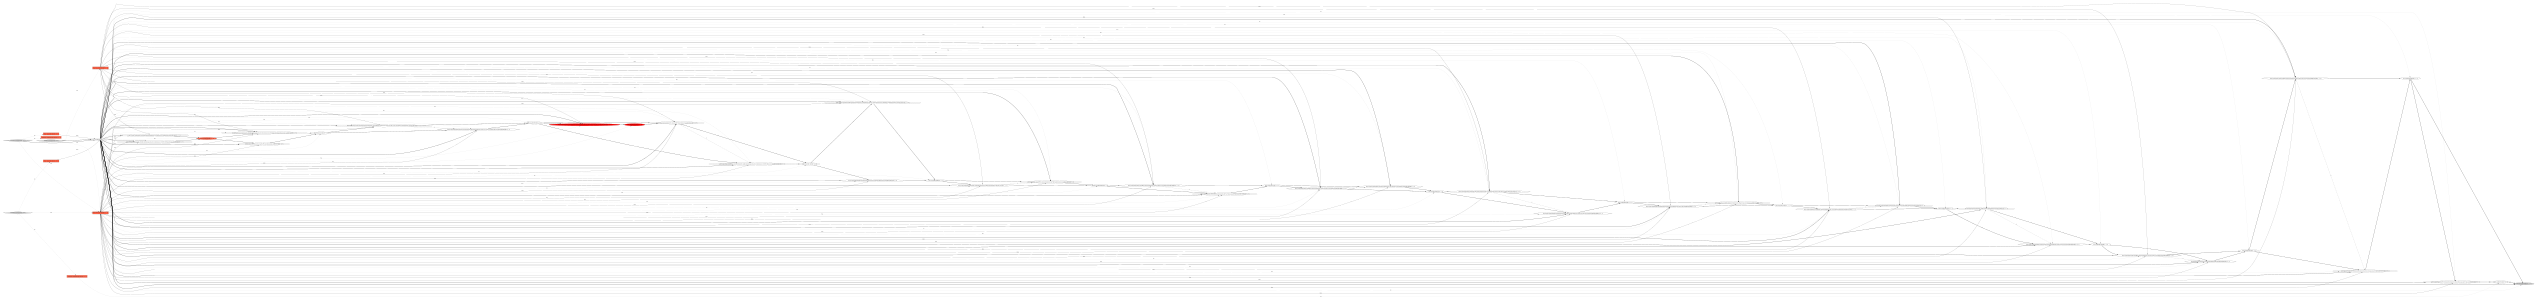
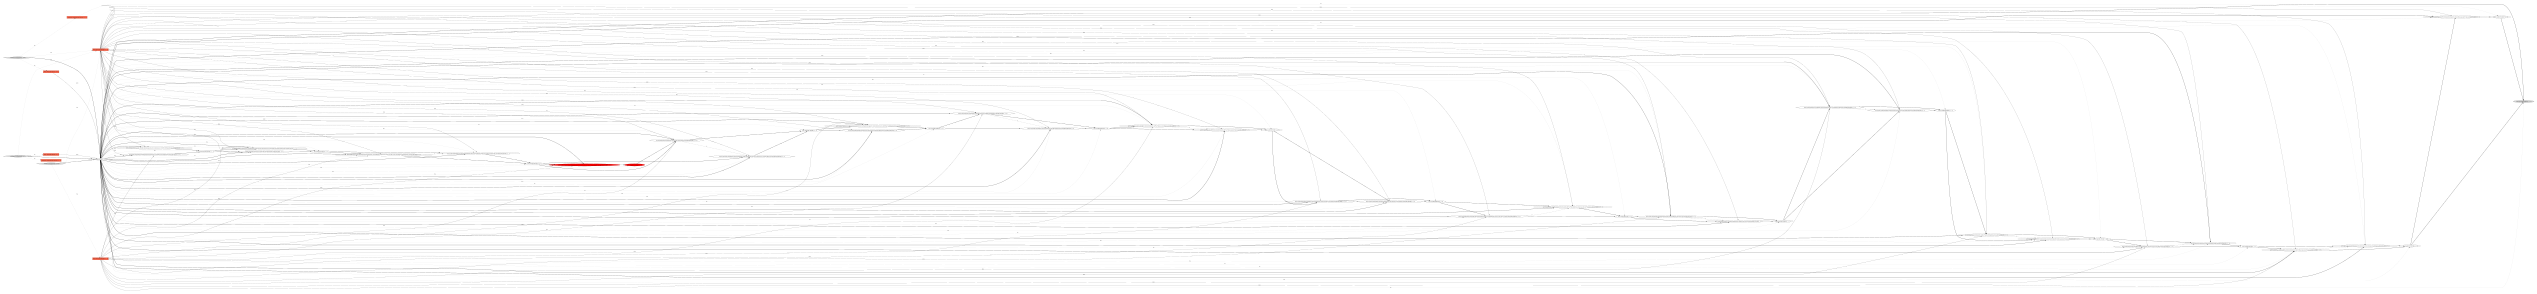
edge "setPropertyOnComponent['1', '0', '0']" -> "name@@@3@@@['1', '1', '1']": added
node "return true@@@5@@@['1', '1', '1']": fillcolor tomato -> white
